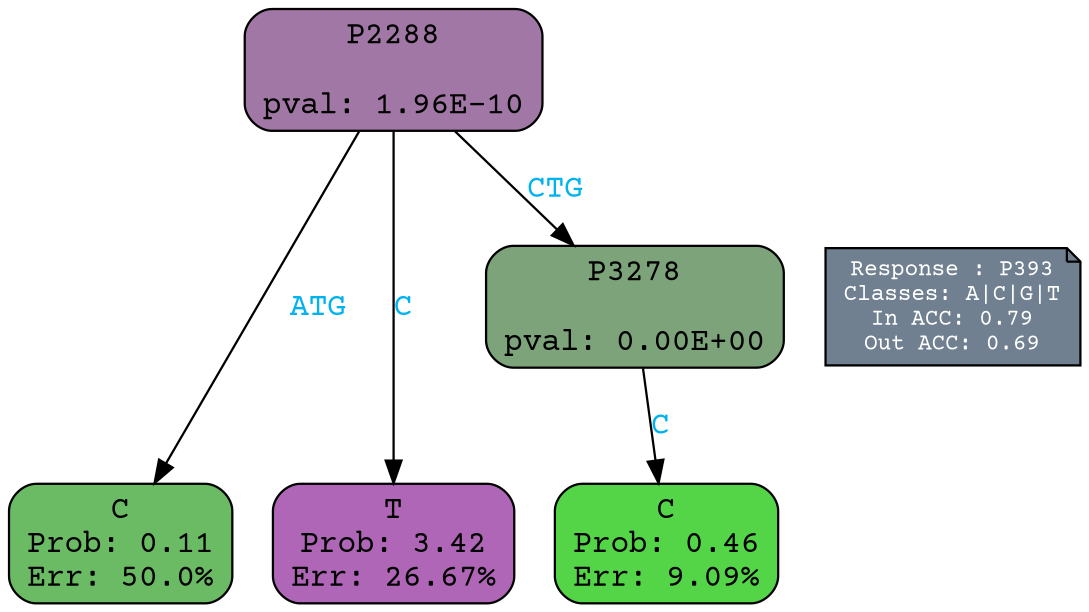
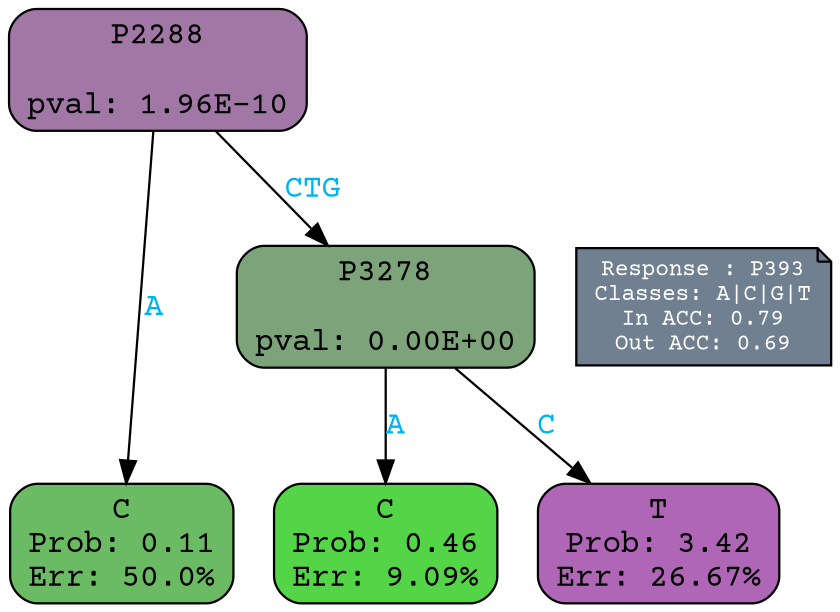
edge "P2288 pval: 1.96E-10" -> "T Prob: 3.42 Err: 26.67%": now "P3278 pval: 0.00E+00" -> "T Prob: 3.42 Err: 26.67%"
edge "P2288 pval: 1.96E-10" -> "C Prob: 0.11 Err: 50.0%": label "ATG" -> "A"
edge "P3278 pval: 0.00E+00" -> "C Prob: 0.46 Err: 9.09%": label "C" -> "A"
